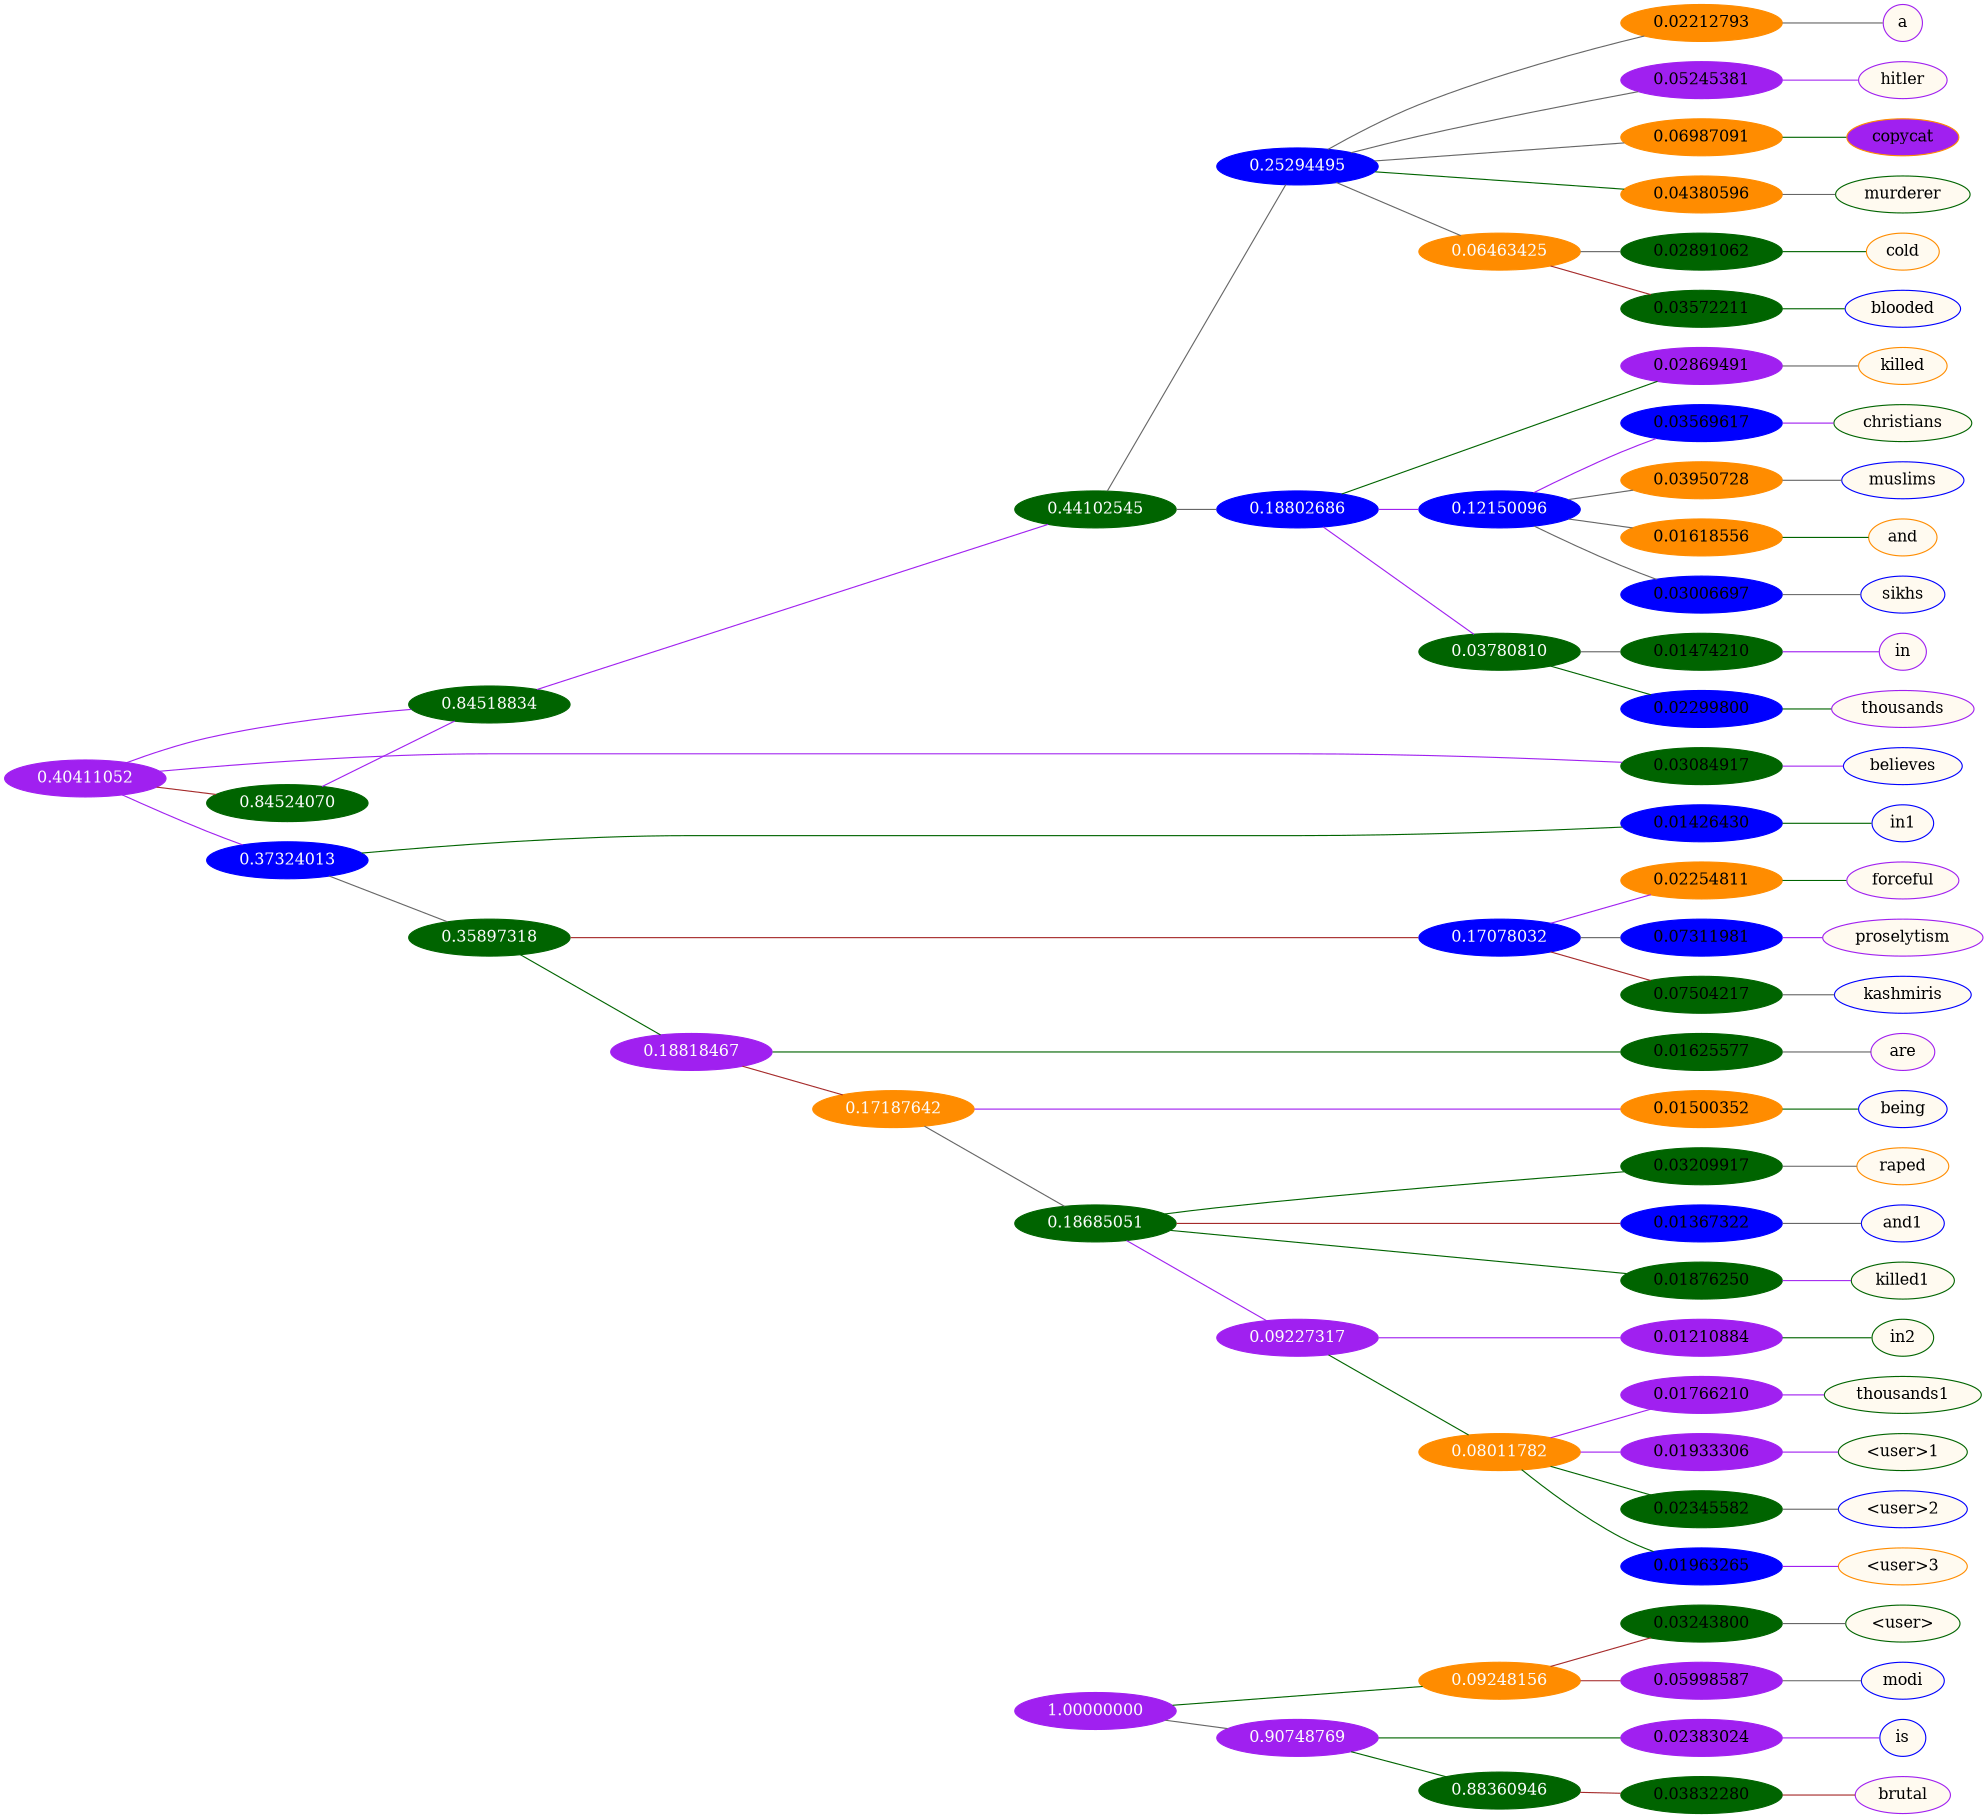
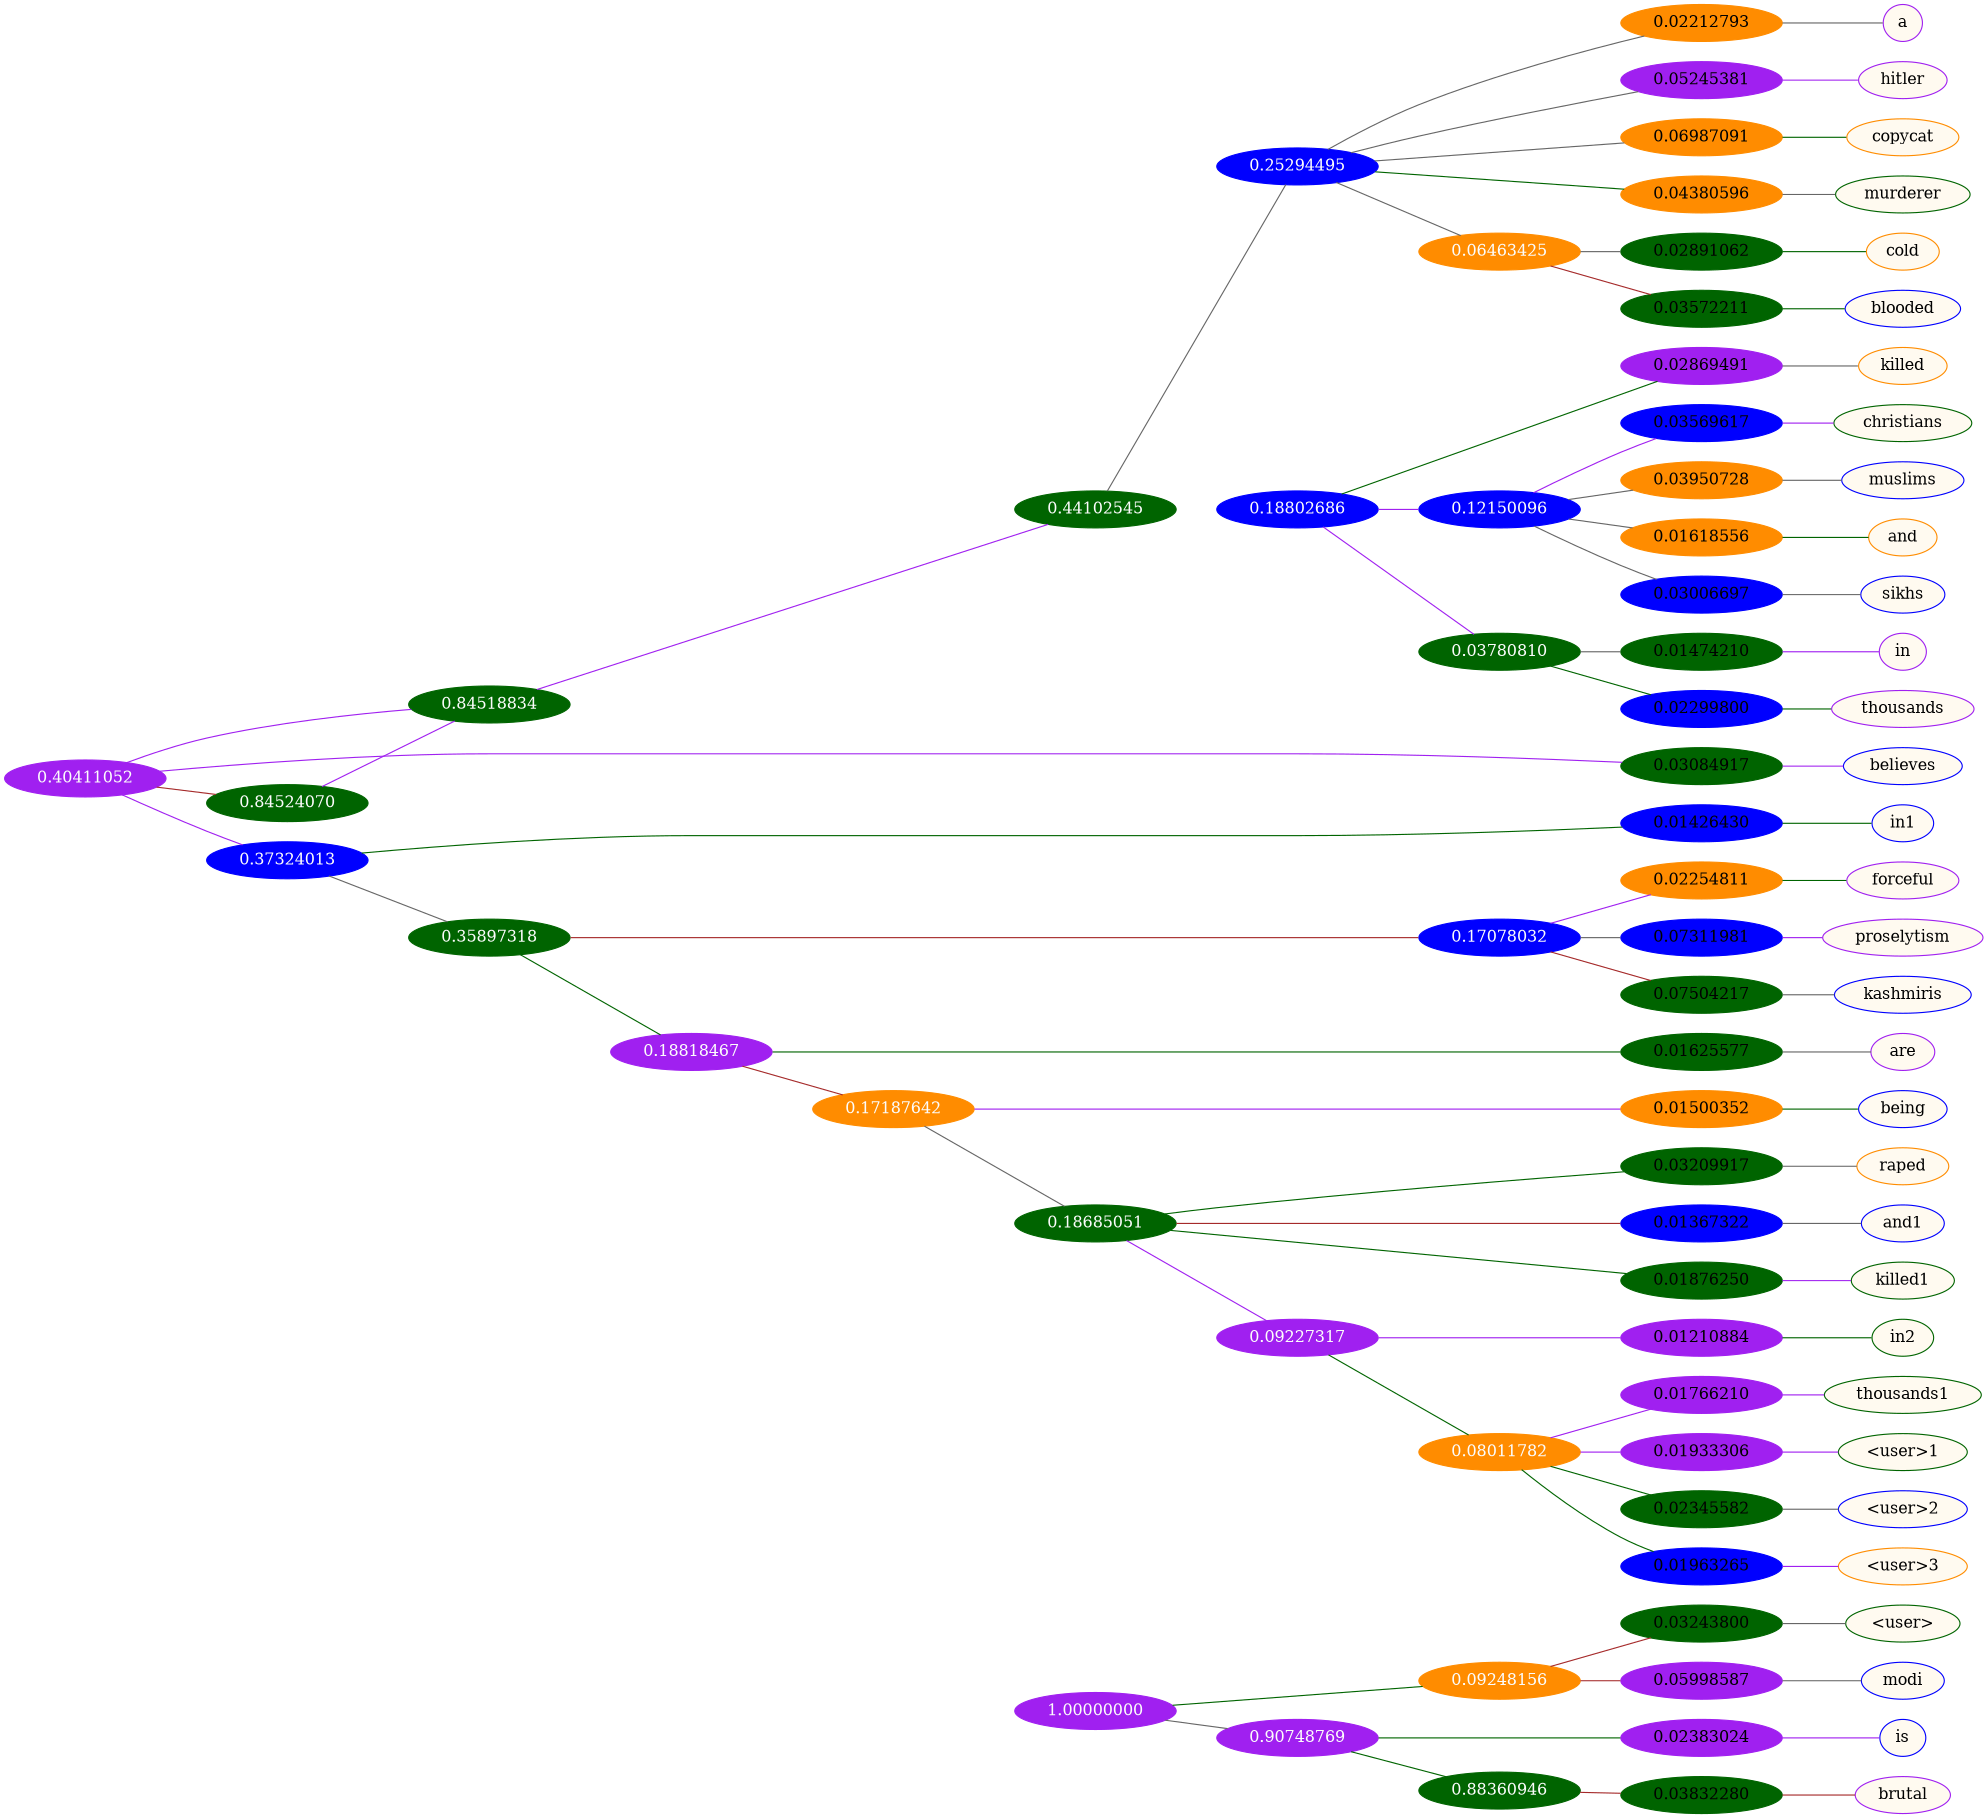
node "copycat": fillcolor purple -> floralwhite
edge "0.44102545" -- "0.18802686": removed
